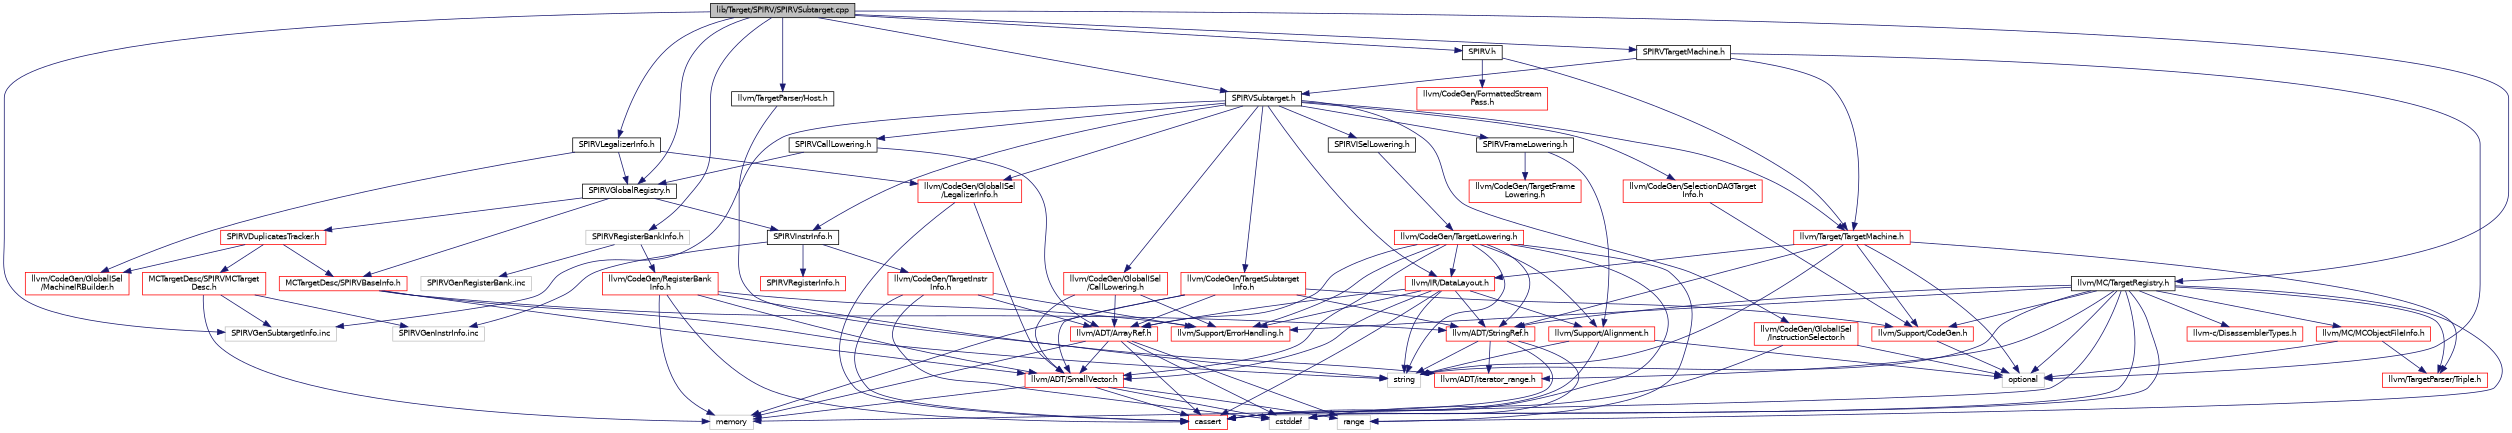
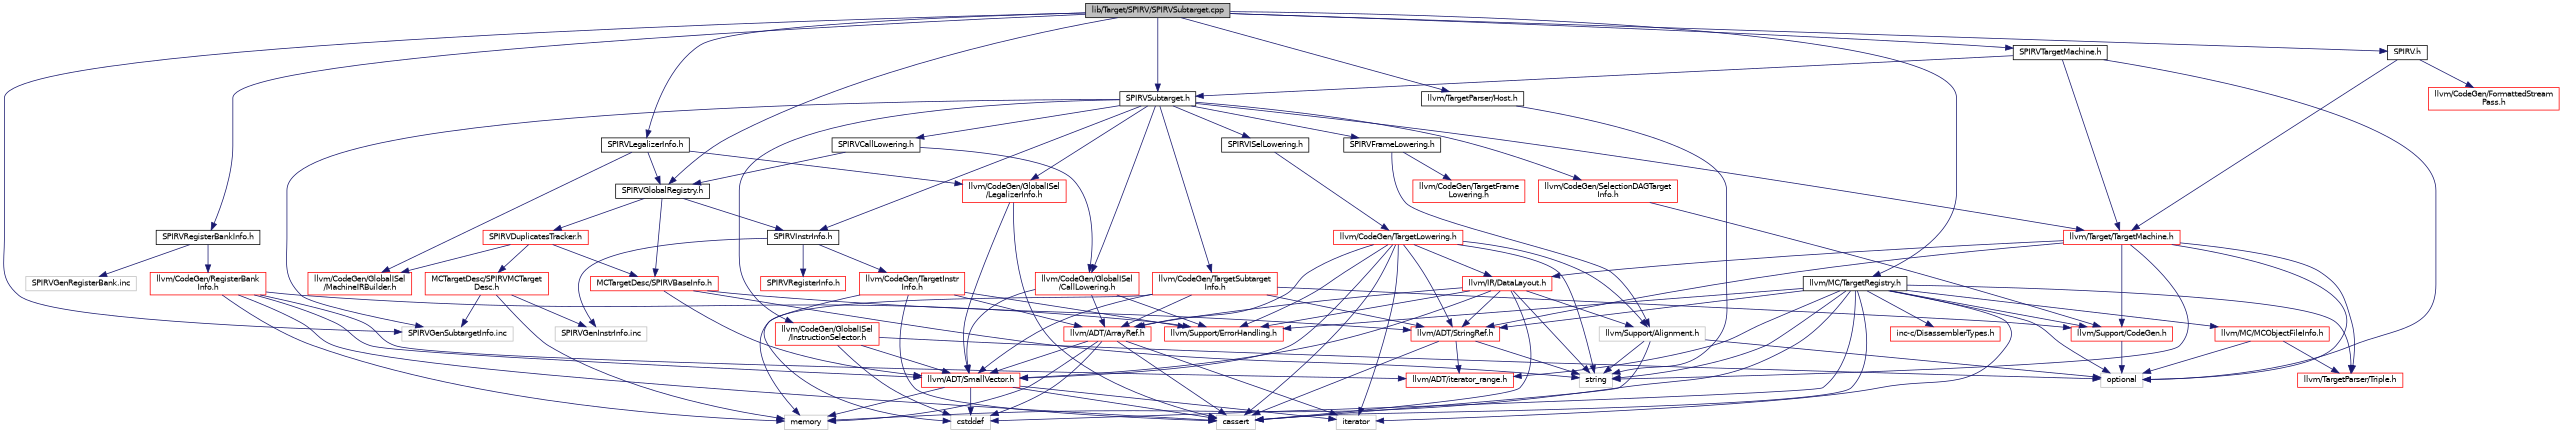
edge "SPIRVCallLowering.h" -> "llvm/ADT/ArrayRef.h": now "SPIRVCallLowering.h" -> "llvm/CodeGen/GlobalISel /CallLowering.h"
edge "SPIRVSubtarget.h" -> "llvm/IR/DataLayout.h": removed
node "SPIRVRegisterBankInfo.h": color grey75 -> black
node "llvm/Support/Alignment.h": color red -> grey75
node "llvm-c/DisassemblerTypes.h": label "llvm-c/DisassemblerTypes.h" -> "inc-c/DisassemblerTypes.h"
edge "llvm/CodeGen/GlobalISel /InstructionSelector.h" -> "llvm/ADT/SmallVector.h": added
edge "llvm/ADT/StringRef.h" -> "cstddef": removed
node "cassert": color red -> grey75
node "range": label "range" -> "iterator"
